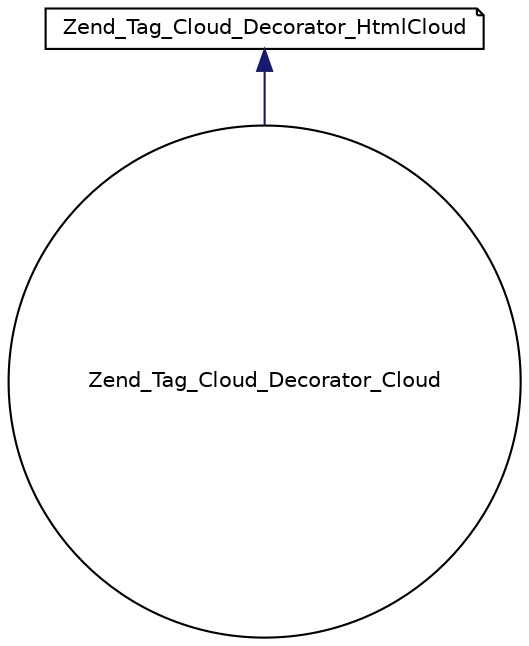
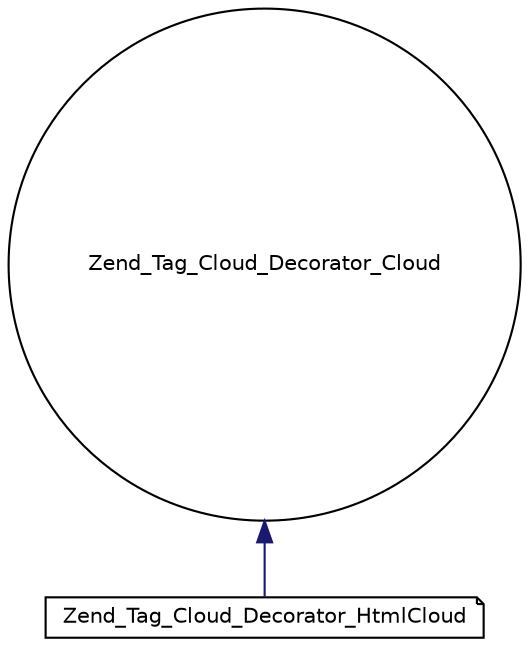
edge "Zend_Tag_Cloud_Decorator_Cloud" -> "Zend_Tag_Cloud_Decorator_HtmlCloud": reversed
